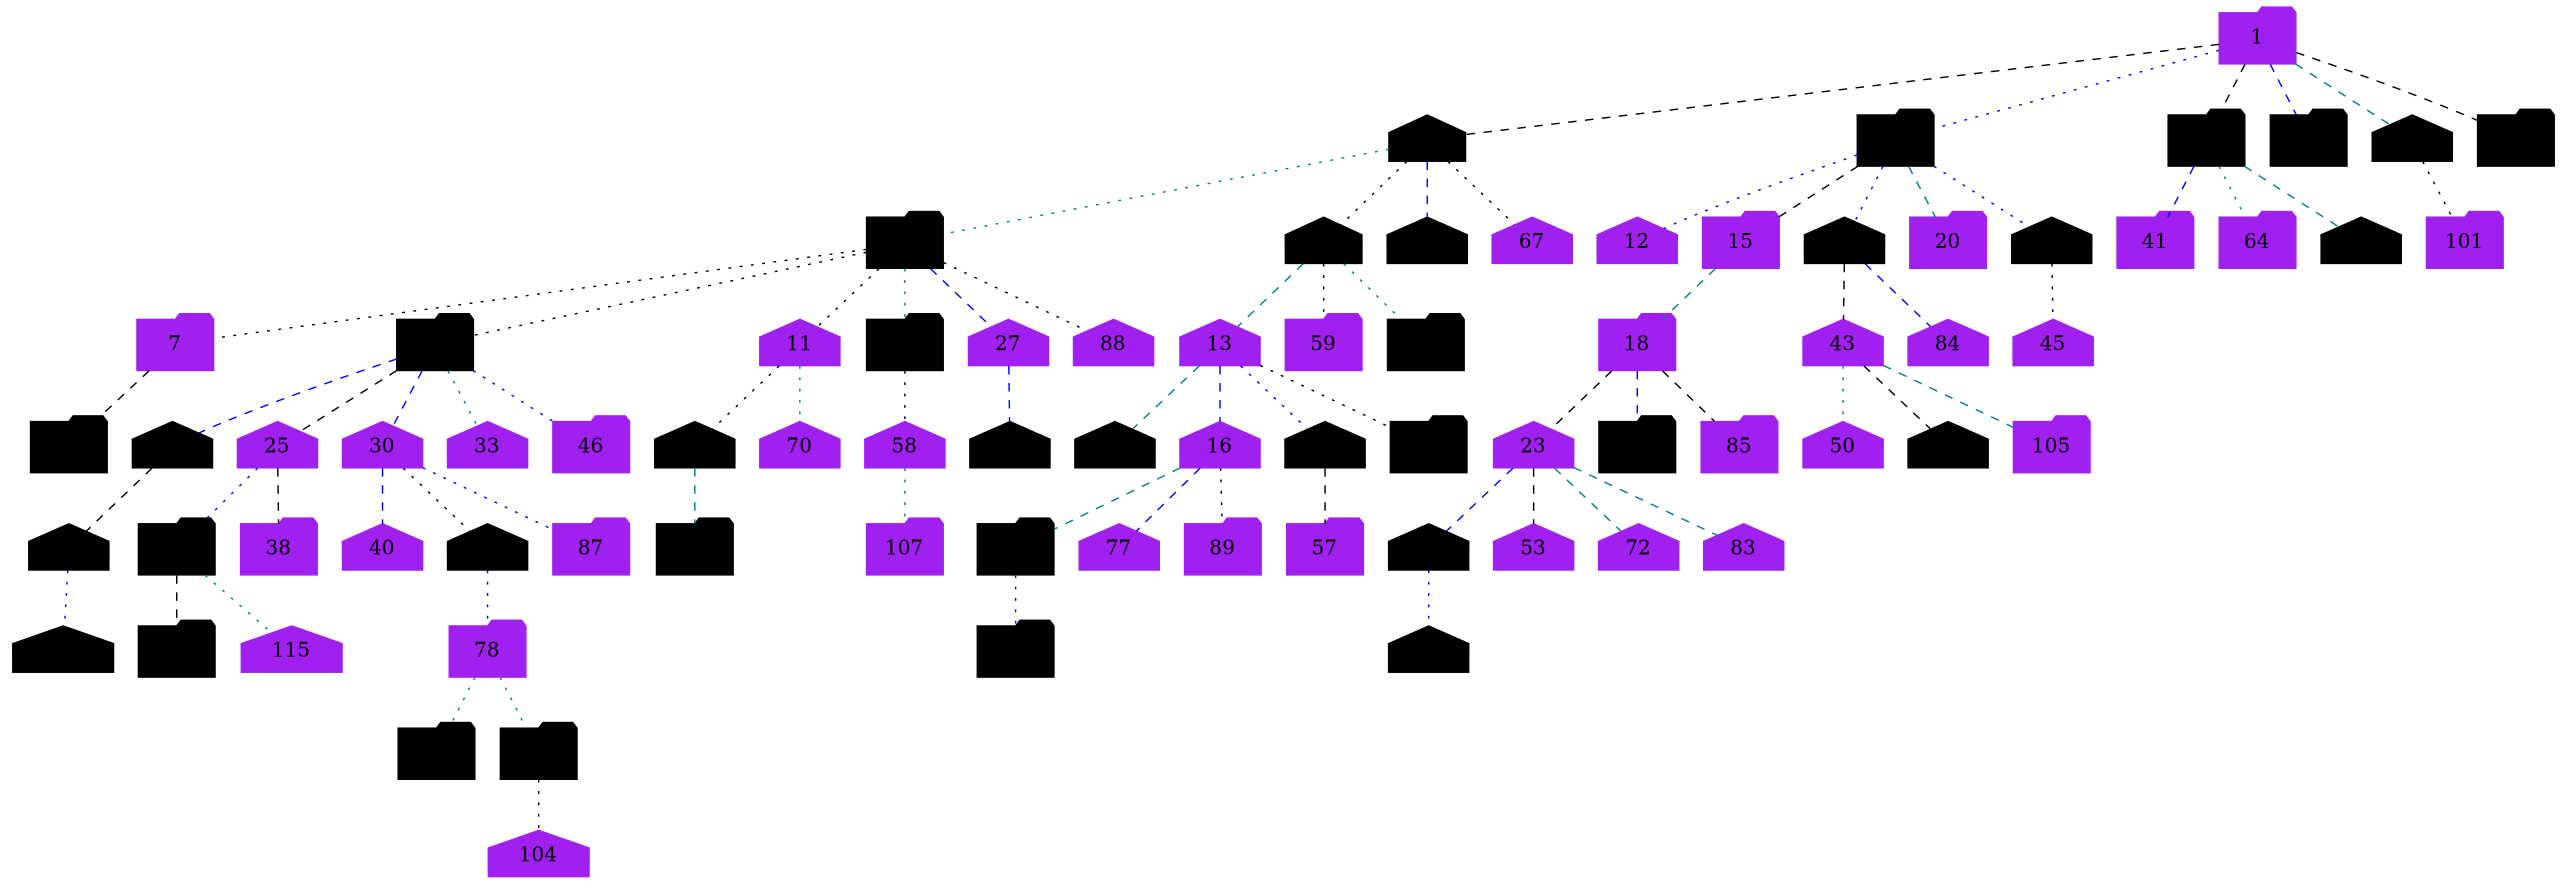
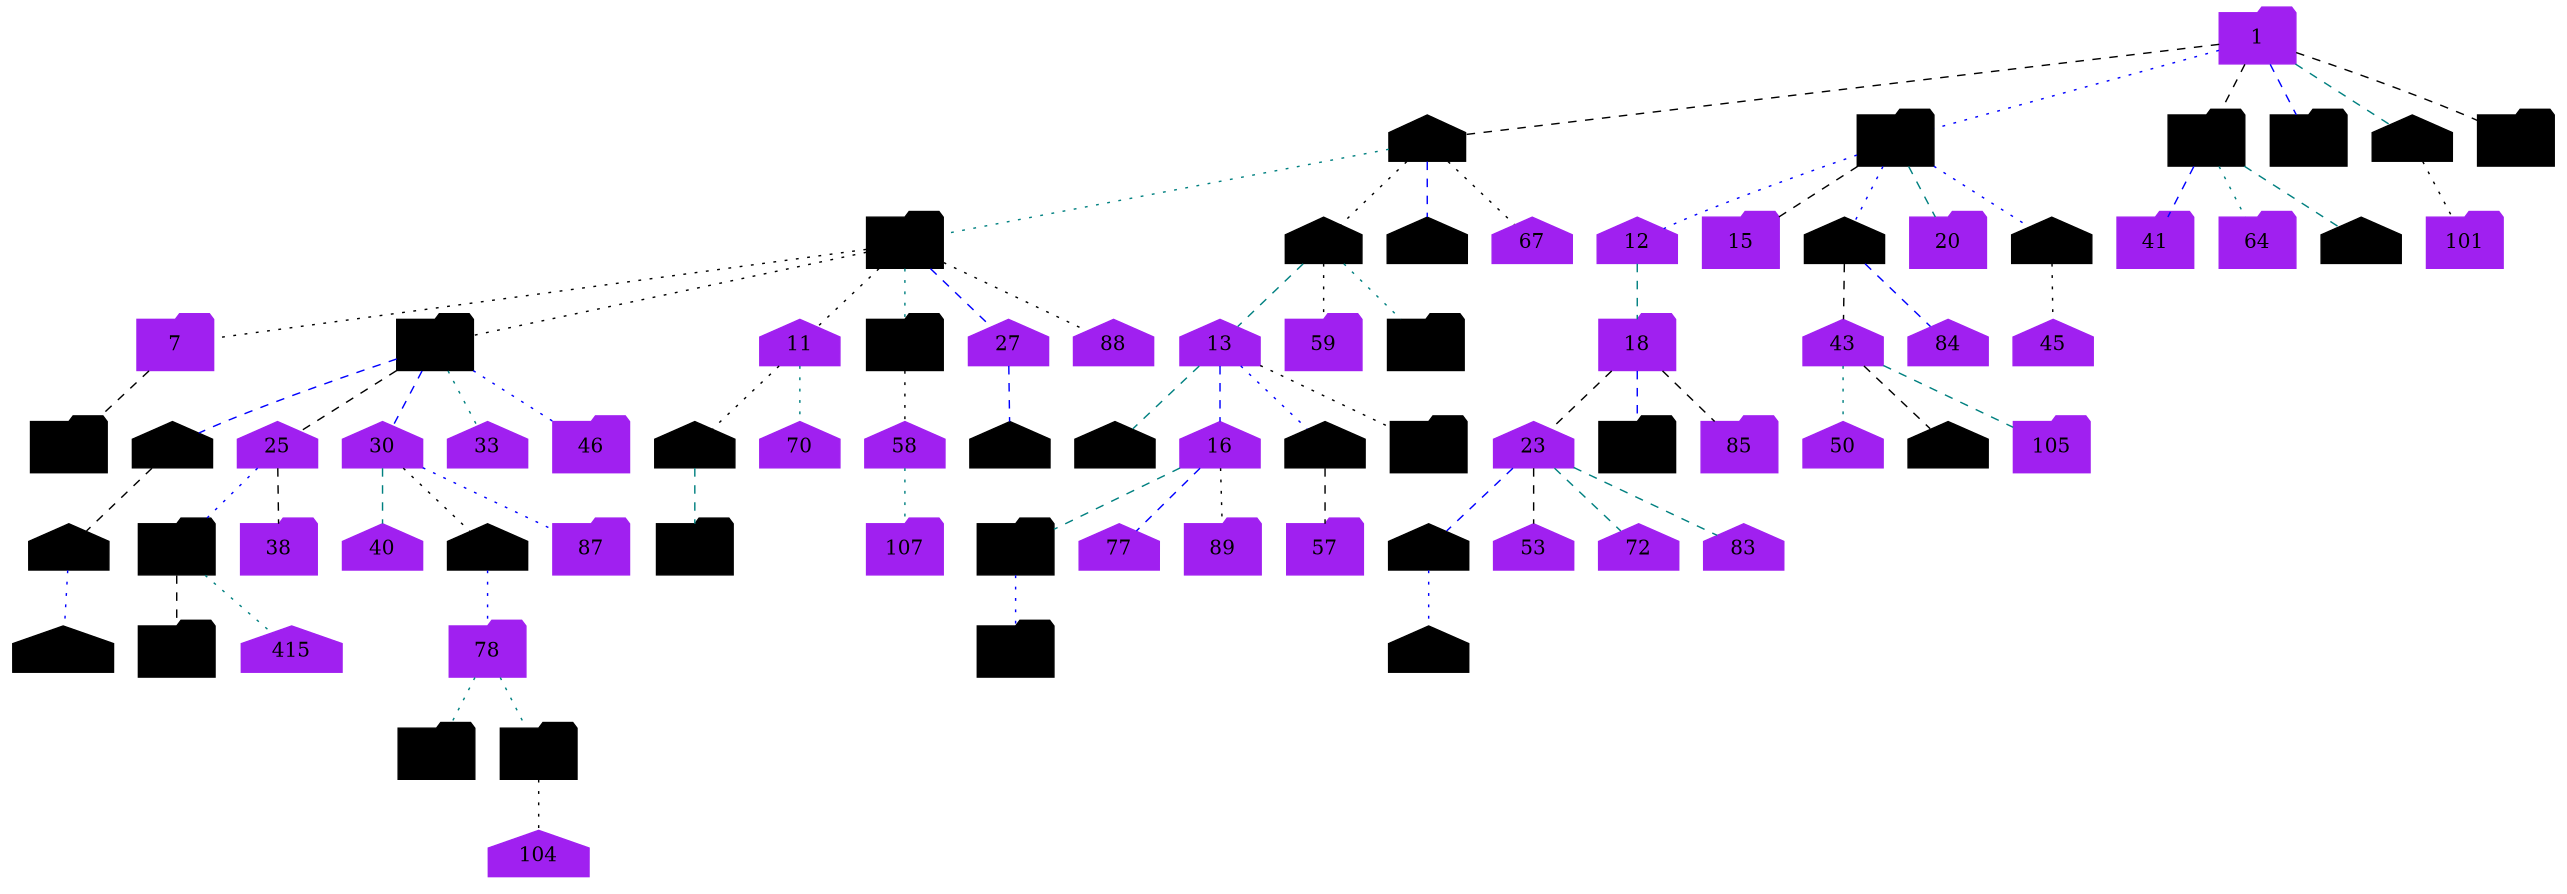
edge "15" -- "18": now "12" -- "18"
edge "30" -- "40": color blue -> teal
node "115": label "115" -> "415"
